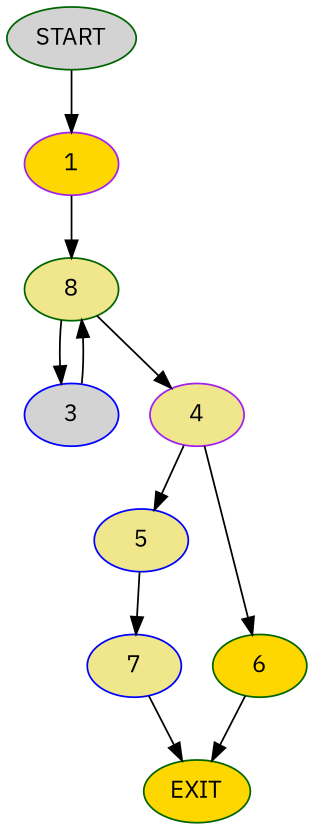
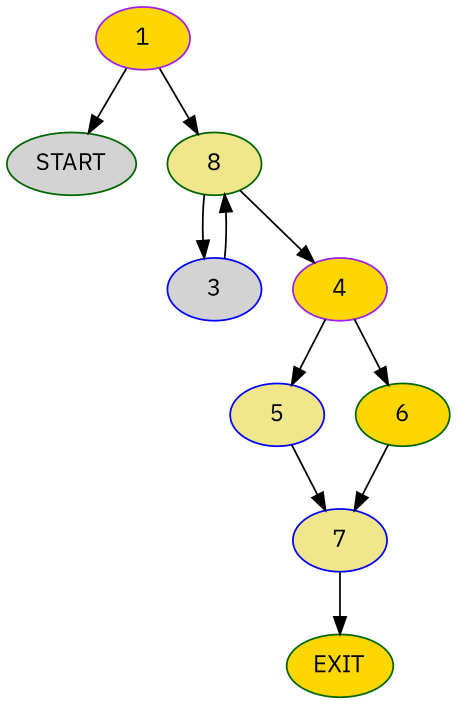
edge "START" -> "1": reversed
node "4": fillcolor khaki -> gold
edge "6" -> "EXIT": now "6" -> "7"
